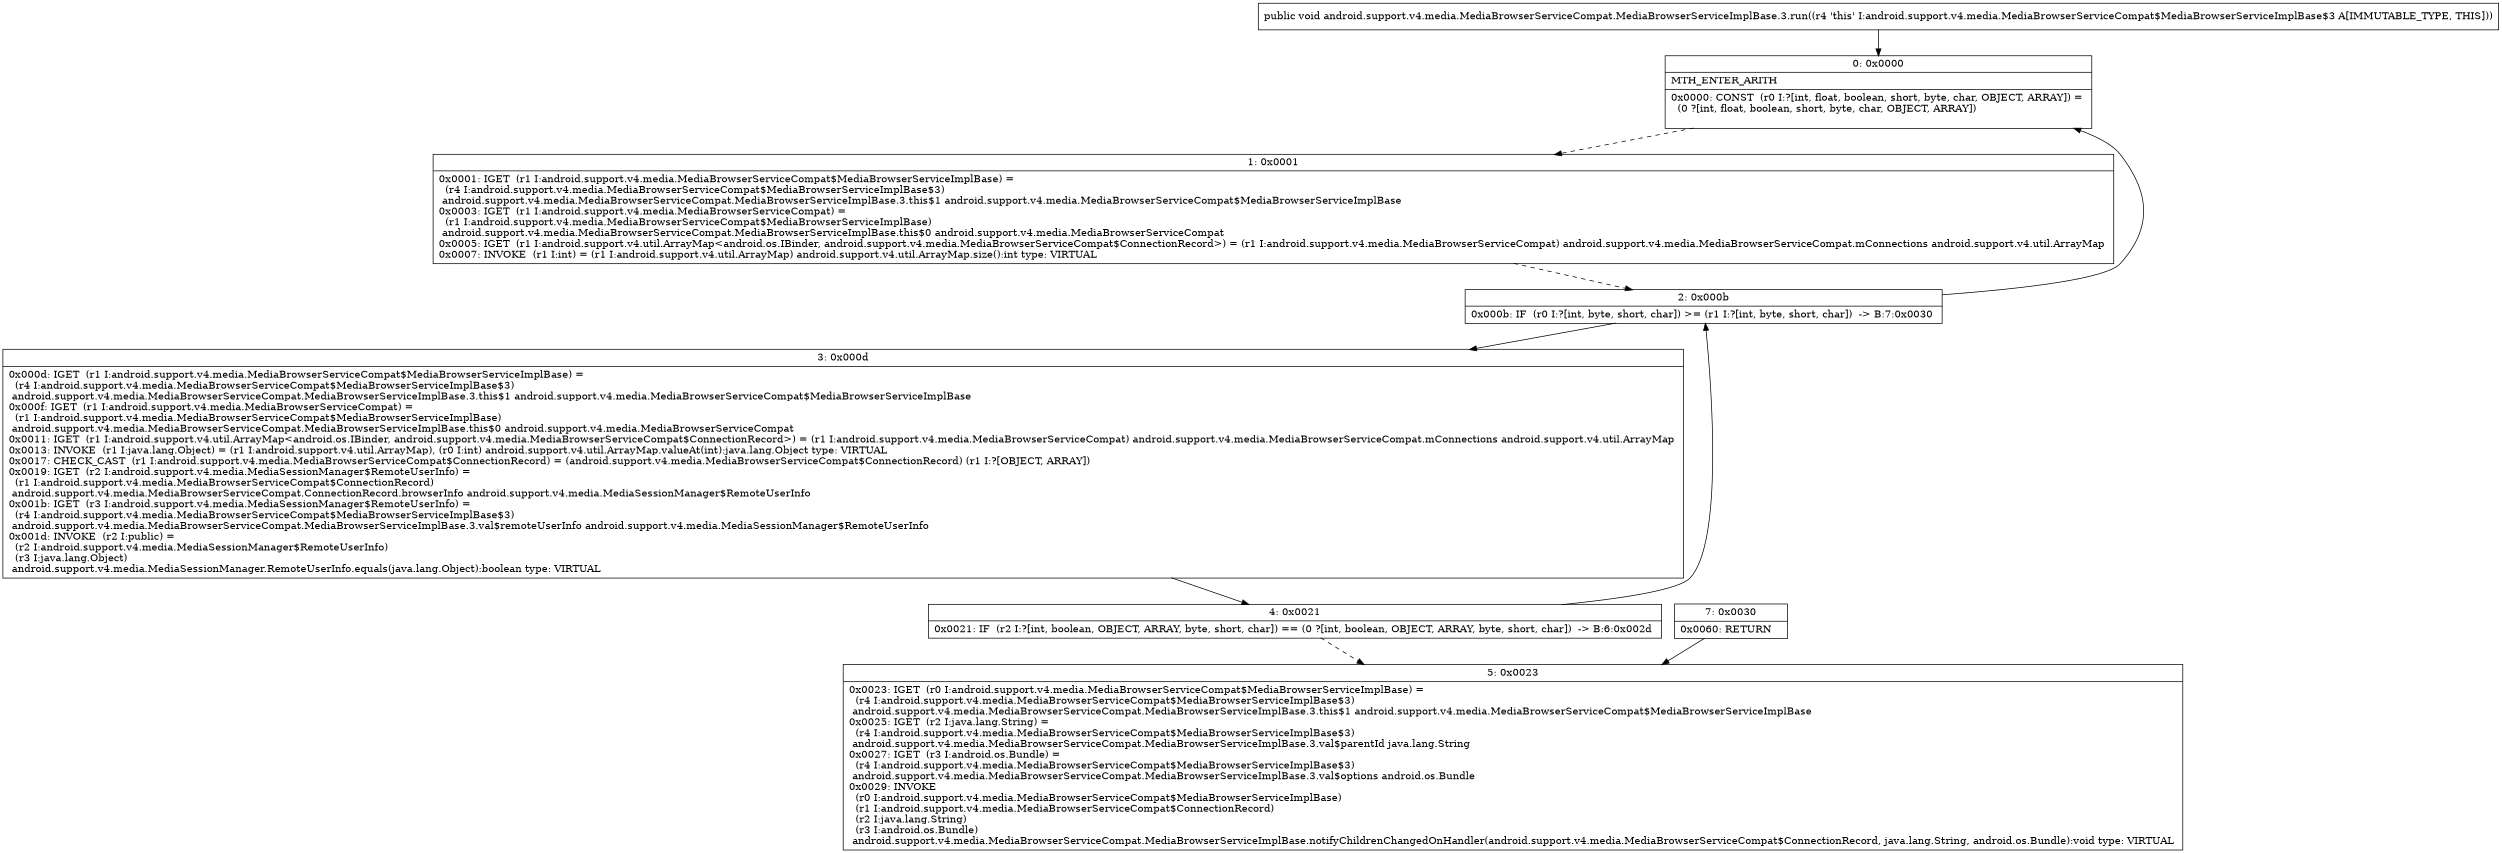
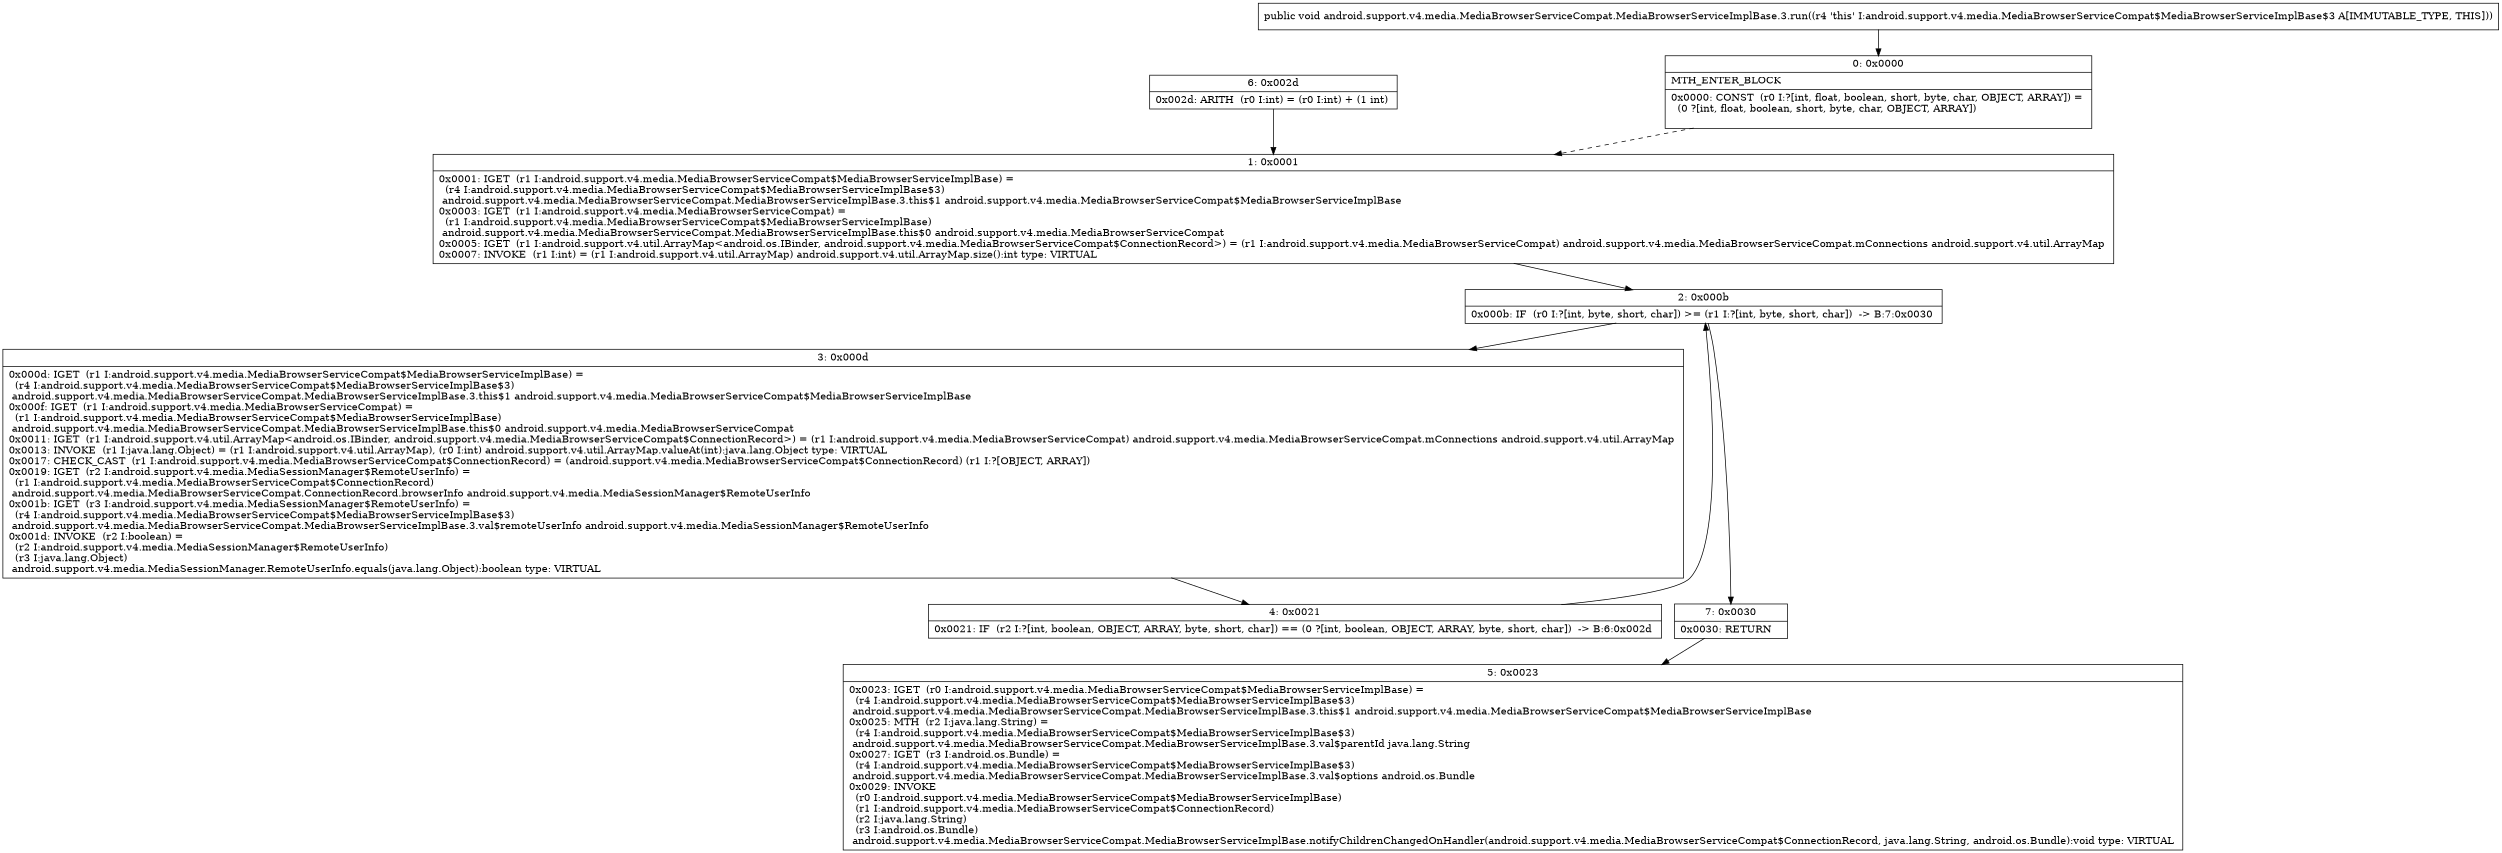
node "0: 0x0000": text "MTH_ENTER_ARITH" -> "MTH_ENTER_BLOCK"
node "6: 0x002d": added
edge "2: 0x000b" -> "0: 0x0000": now "2: 0x000b" -> "7: 0x0030"
edge "1: 0x0001" -> "2: 0x000b": style dashed -> solid
node "3: 0x000d": text "0x001d: INVOKE  (r2 I:public) =" -> "0x001d: INVOKE  (r2 I:boolean) ="
node "7: 0x0030": text "0x0060: RETURN" -> "0x0030: RETURN"
edge "4: 0x0021" -> "5: 0x0023": removed
node "5: 0x0023": text "0x0025: IGET  (r2 I:java.lang.String) =" -> "0x0025: MTH  (r2 I:java.lang.String) ="
